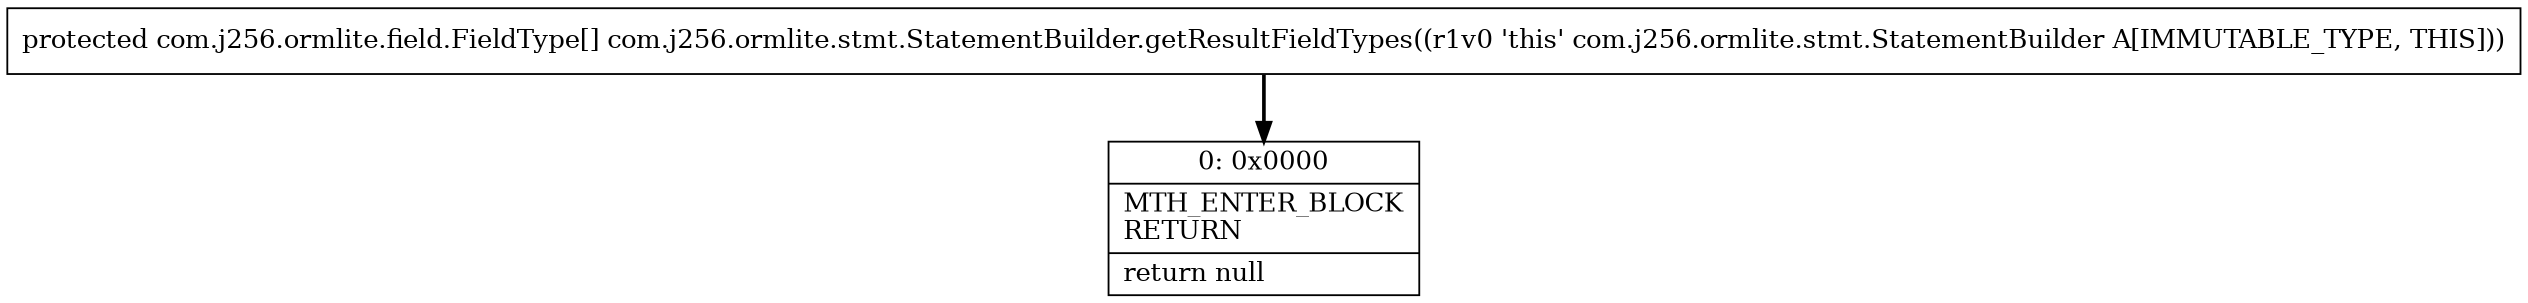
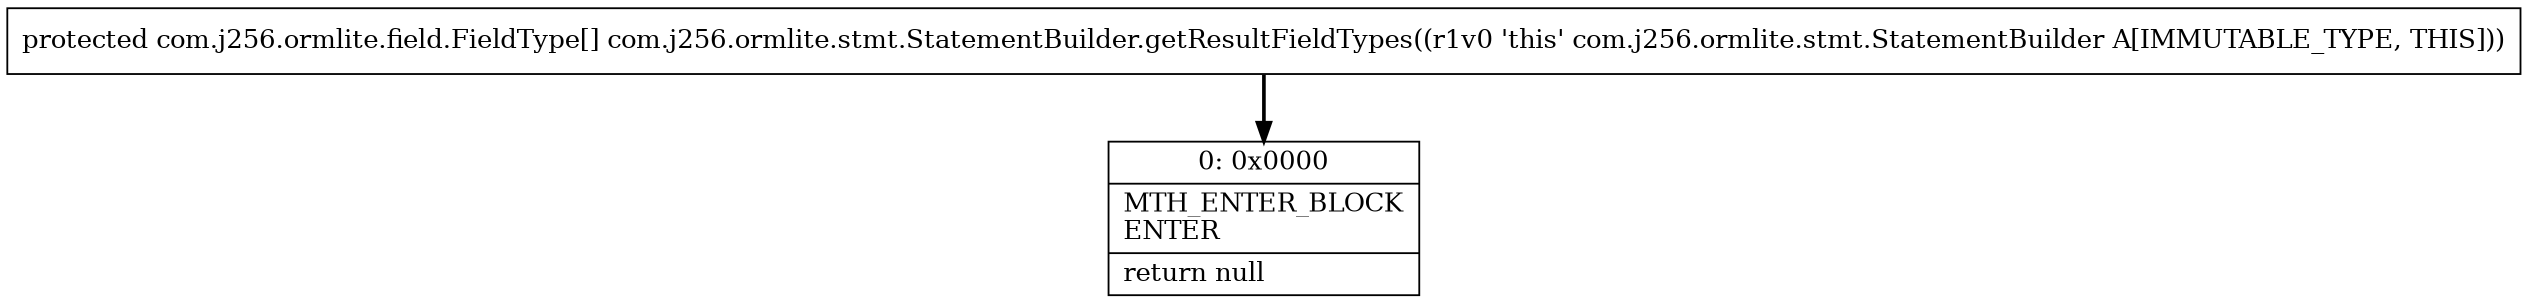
node "0: 0x0000": text "RETURN" -> "ENTER"
